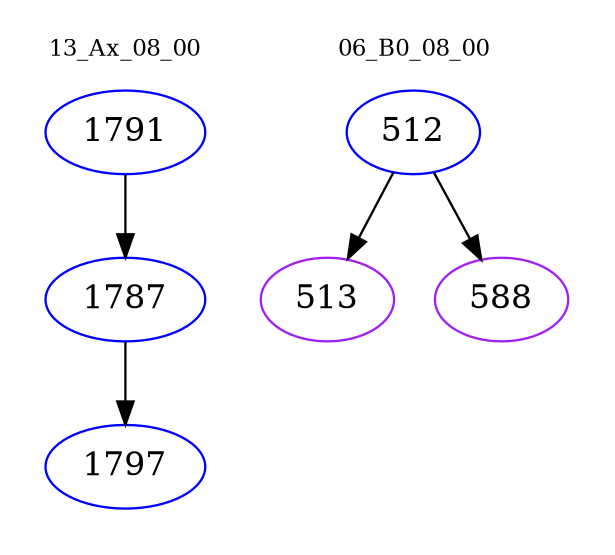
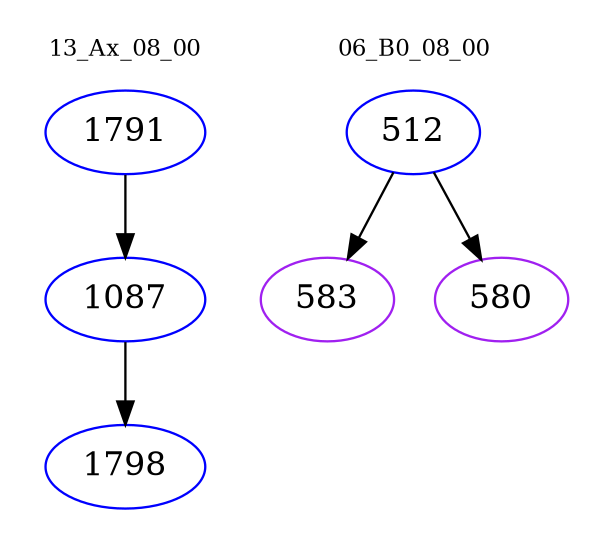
node "1787": label "1787" -> "1087"
node "513": label "513" -> "583"
node "588": label "588" -> "580"
node "1797": label "1797" -> "1798"
